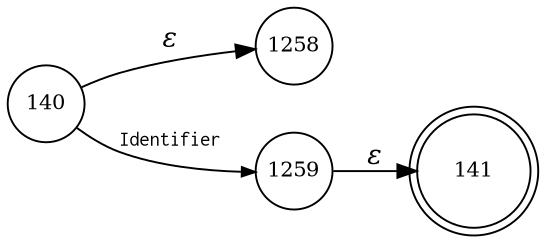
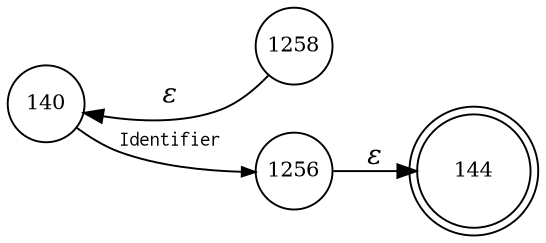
edge "140" -> "1258": reversed
node "1259": label "1259" -> "1256"
node "141": label "141" -> "144"
